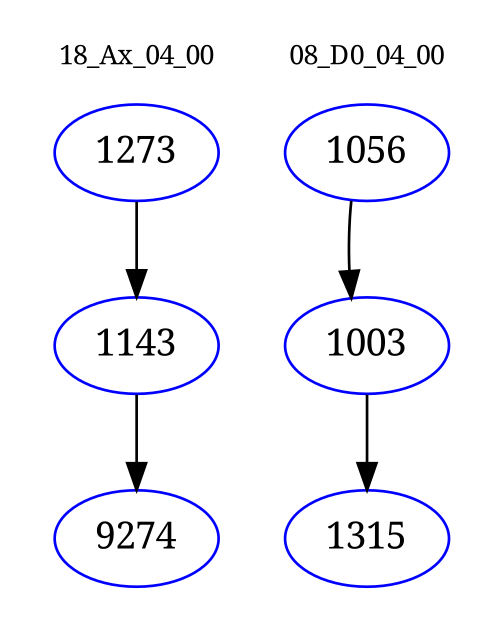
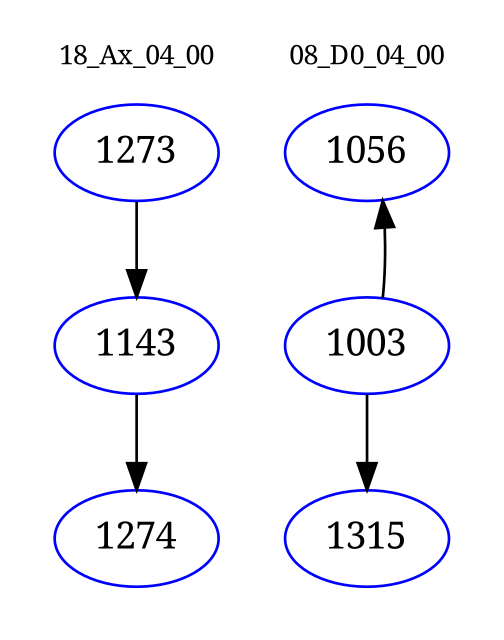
edge "1056" -> "1003": reversed
node "9274": label "9274" -> "1274"
